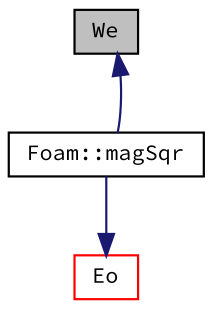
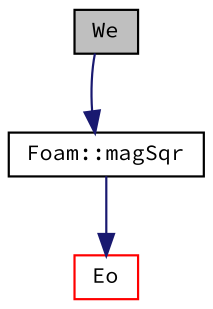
edge "Foam::magSqr" -> "We": reversed
